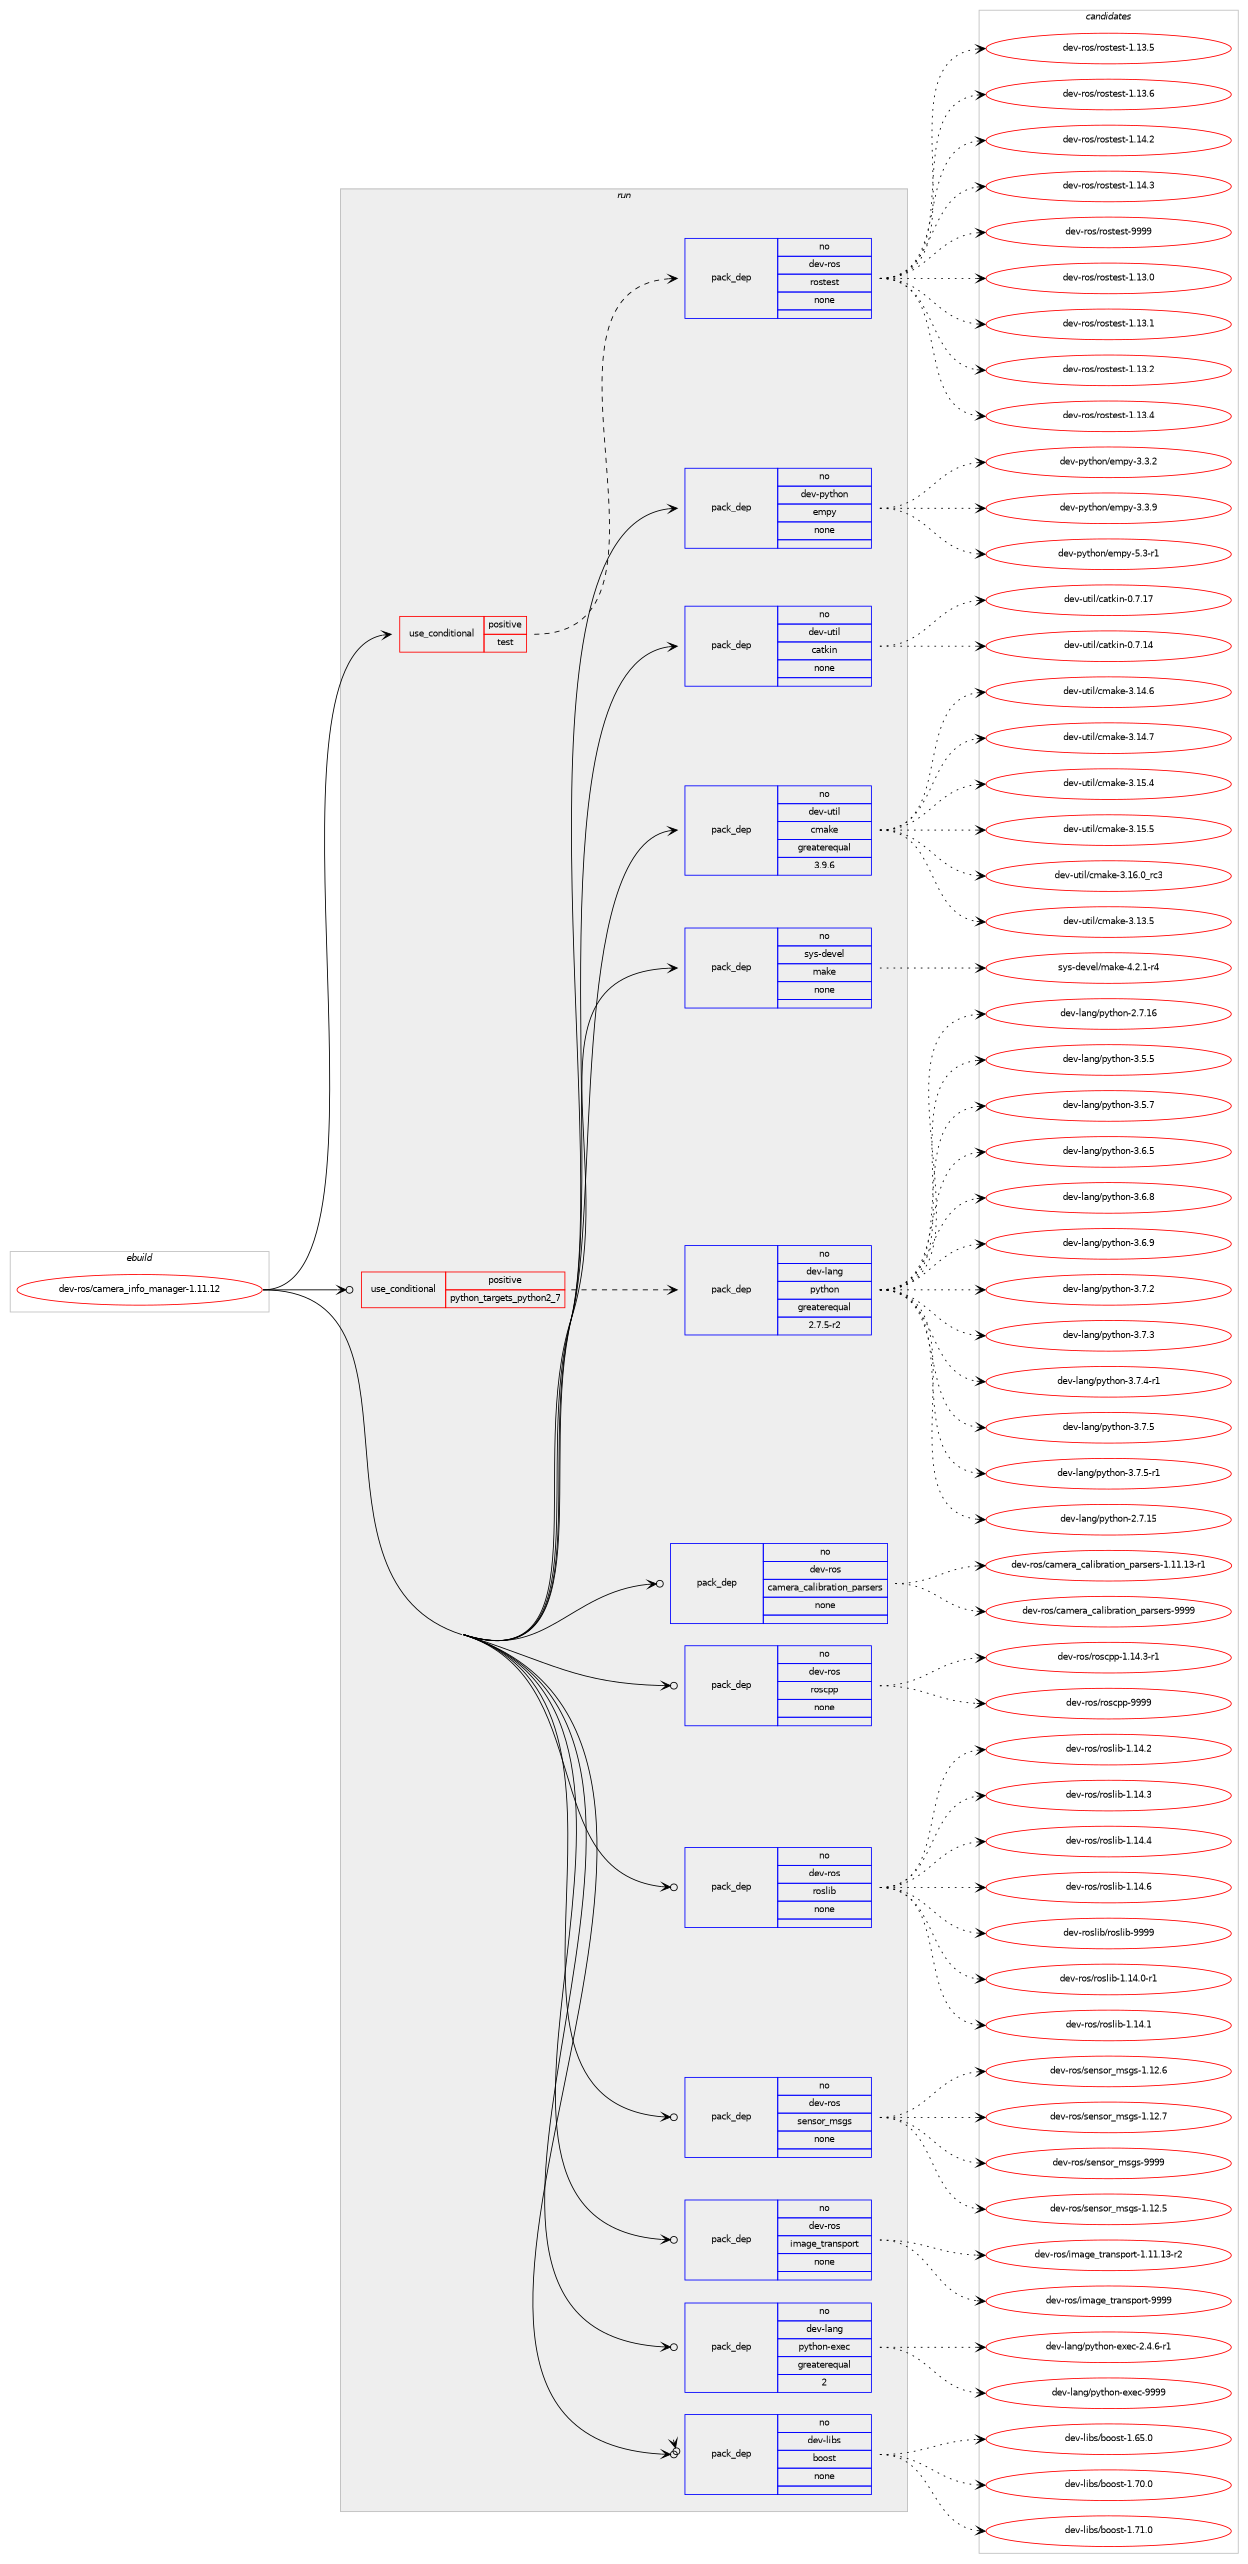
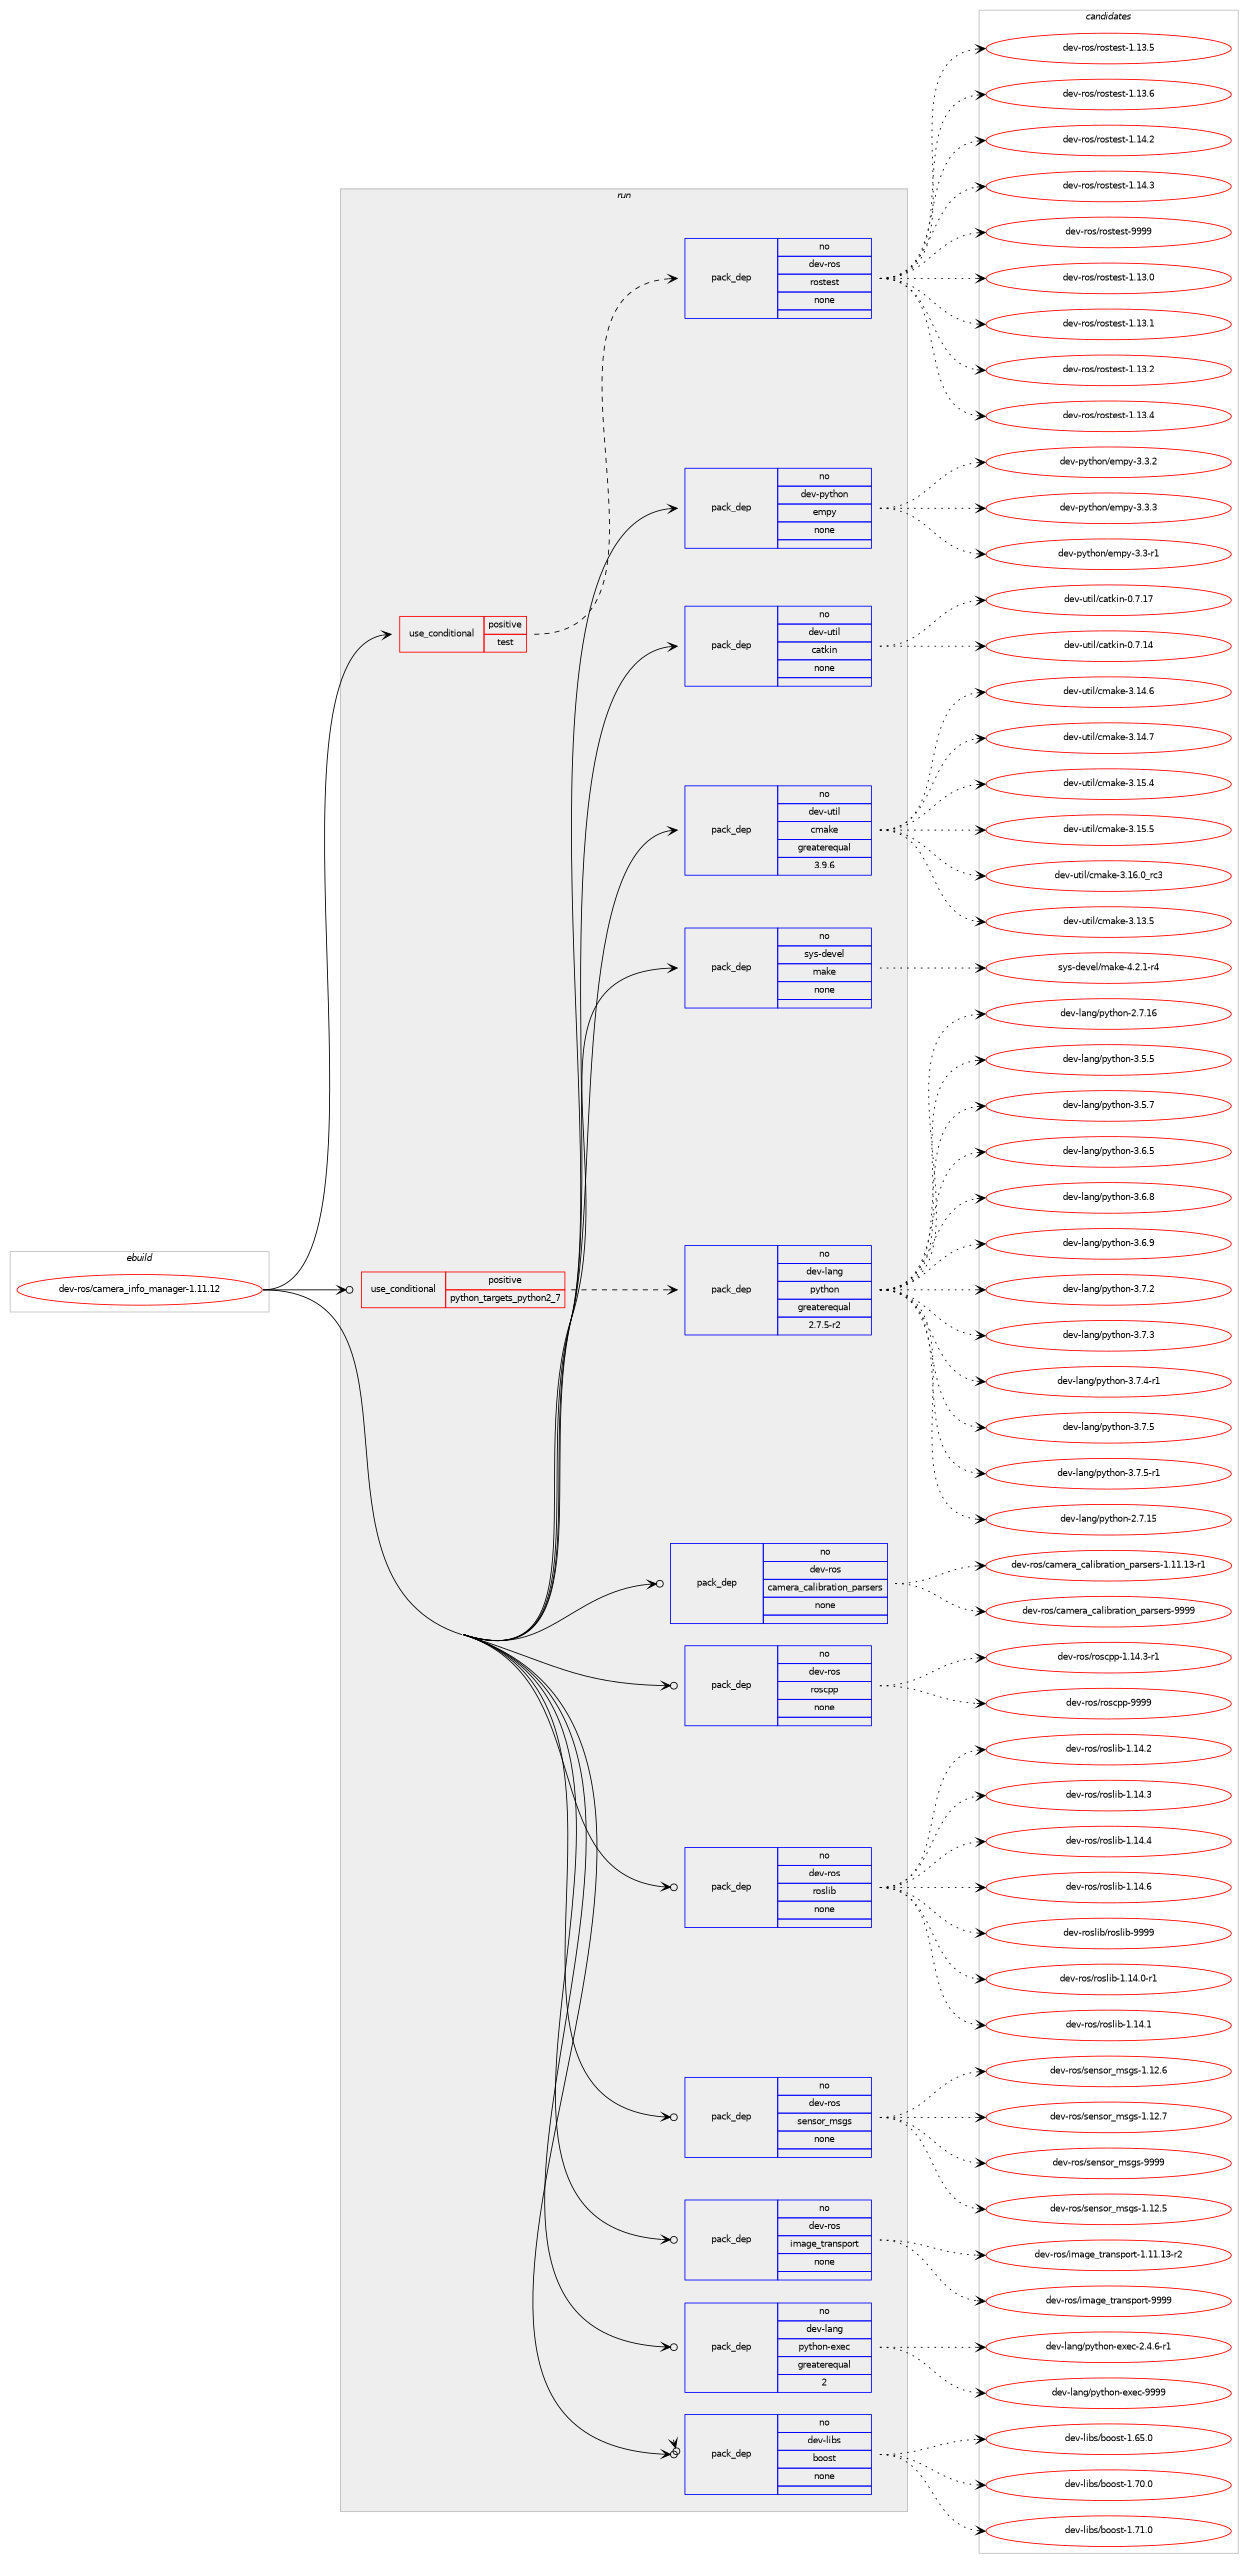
node "dev-python/empy-3.3.9": label "dev-python/empy-3.3.9" -> "dev-python/empy-3.3.3"
node "dev-python/empy-5.3-r1": label "dev-python/empy-5.3-r1" -> "dev-python/empy-3.3-r1"
